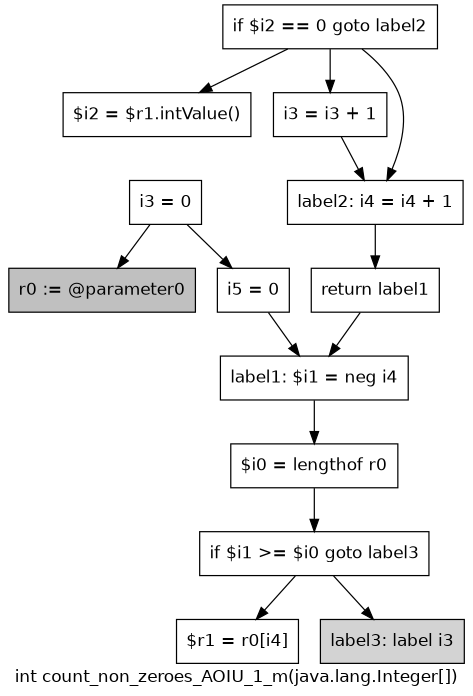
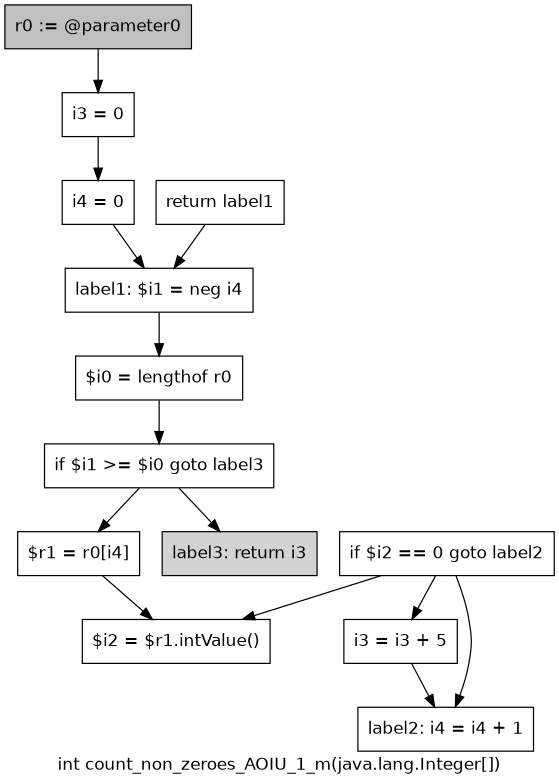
node "i3 = i3 + 1": label "i3 = i3 + 1" -> "i3 = i3 + 5"
edge "label2: i4 = i4 + 1" -> "return label1": removed
edge "i3 = 0" -> "r0 := @parameter0": reversed
node "i5 = 0": label "i5 = 0" -> "i4 = 0"
edge "$r1 = r0[i4]" -> "$i2 = $r1.intValue()": added
node "label3: label i3": label "label3: label i3" -> "label3: return i3"
